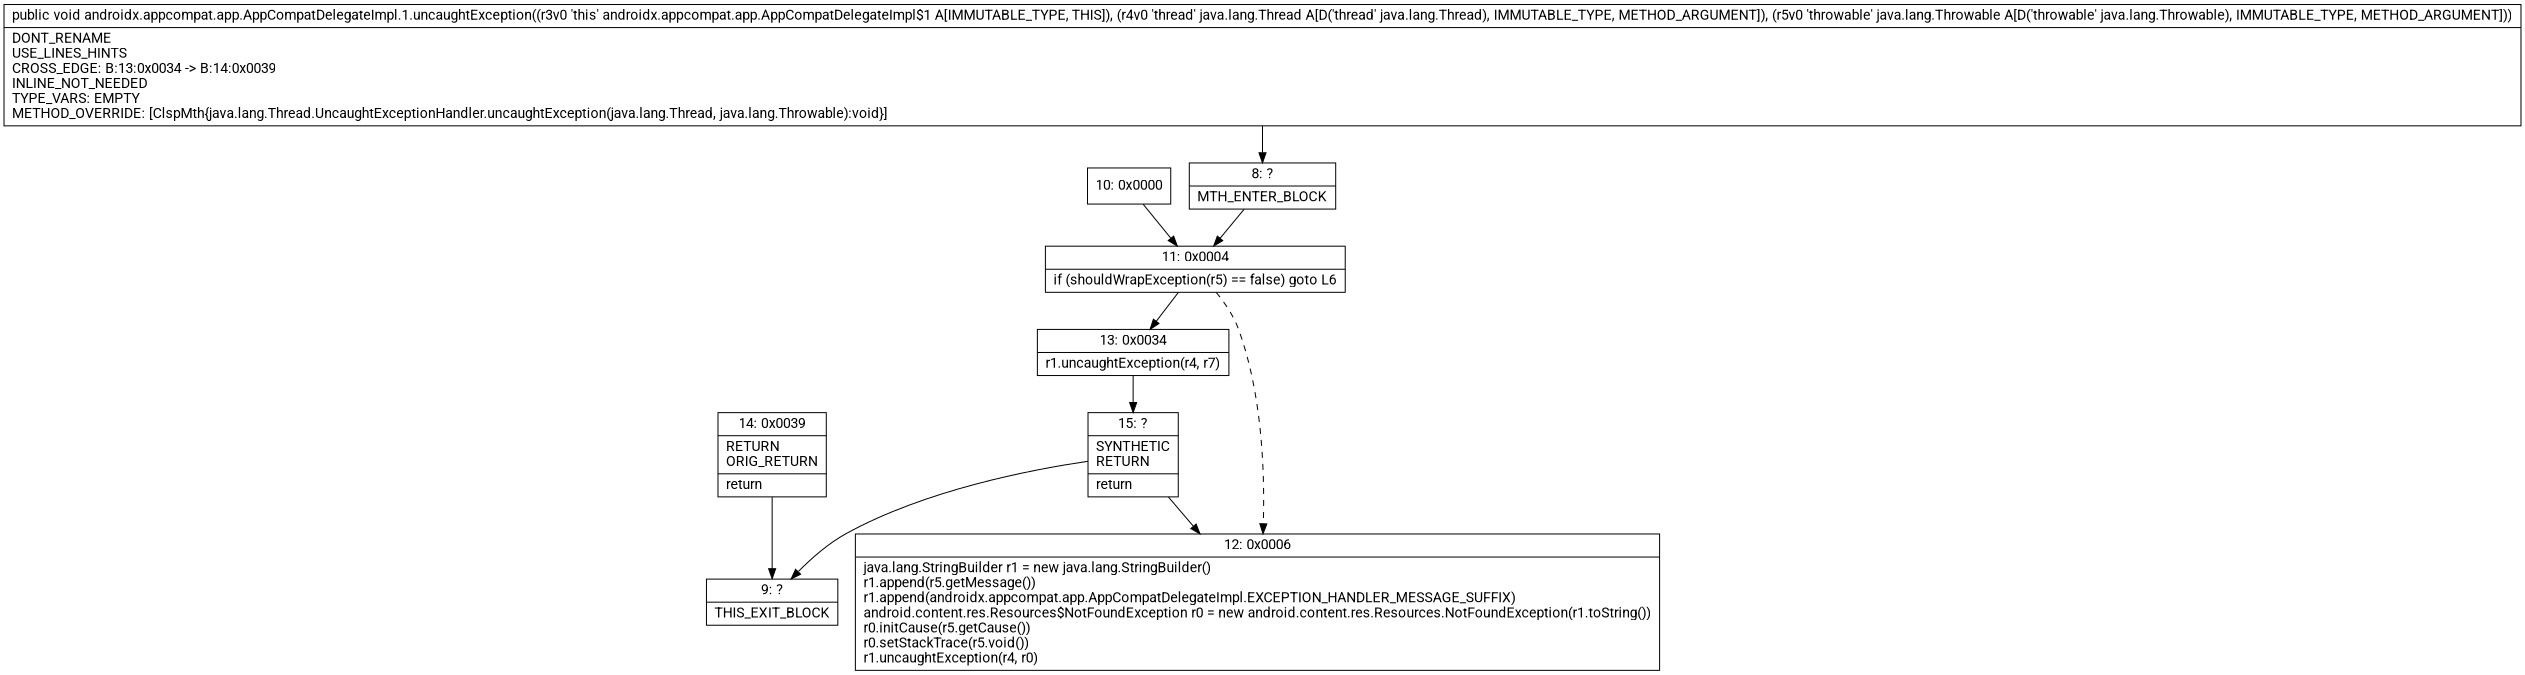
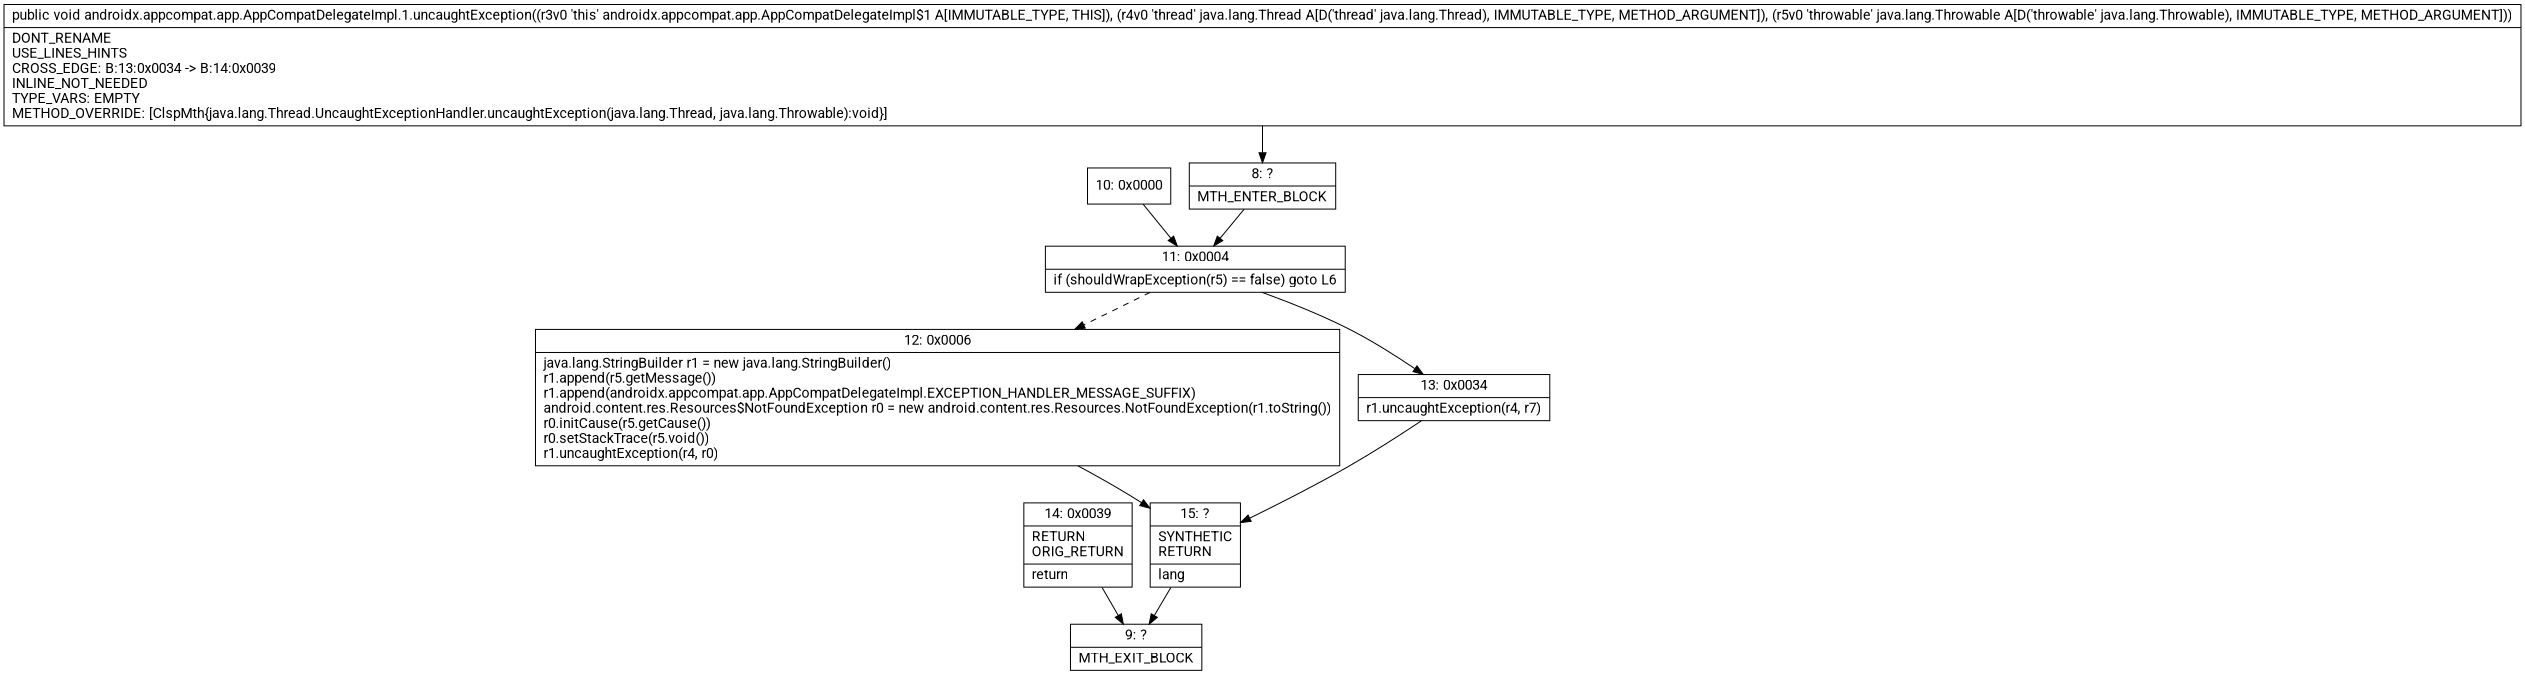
node "15: ?": text "return" -> "lang"
edge "15: ?" -> "12: 0x0006": reversed
node "9: ?": text "THIS_EXIT_BLOCK" -> "MTH_EXIT_BLOCK"
